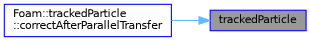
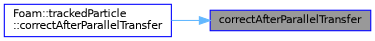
node "trackedParticle": label "trackedParticle" -> "correctAfterParallelTransfer"
